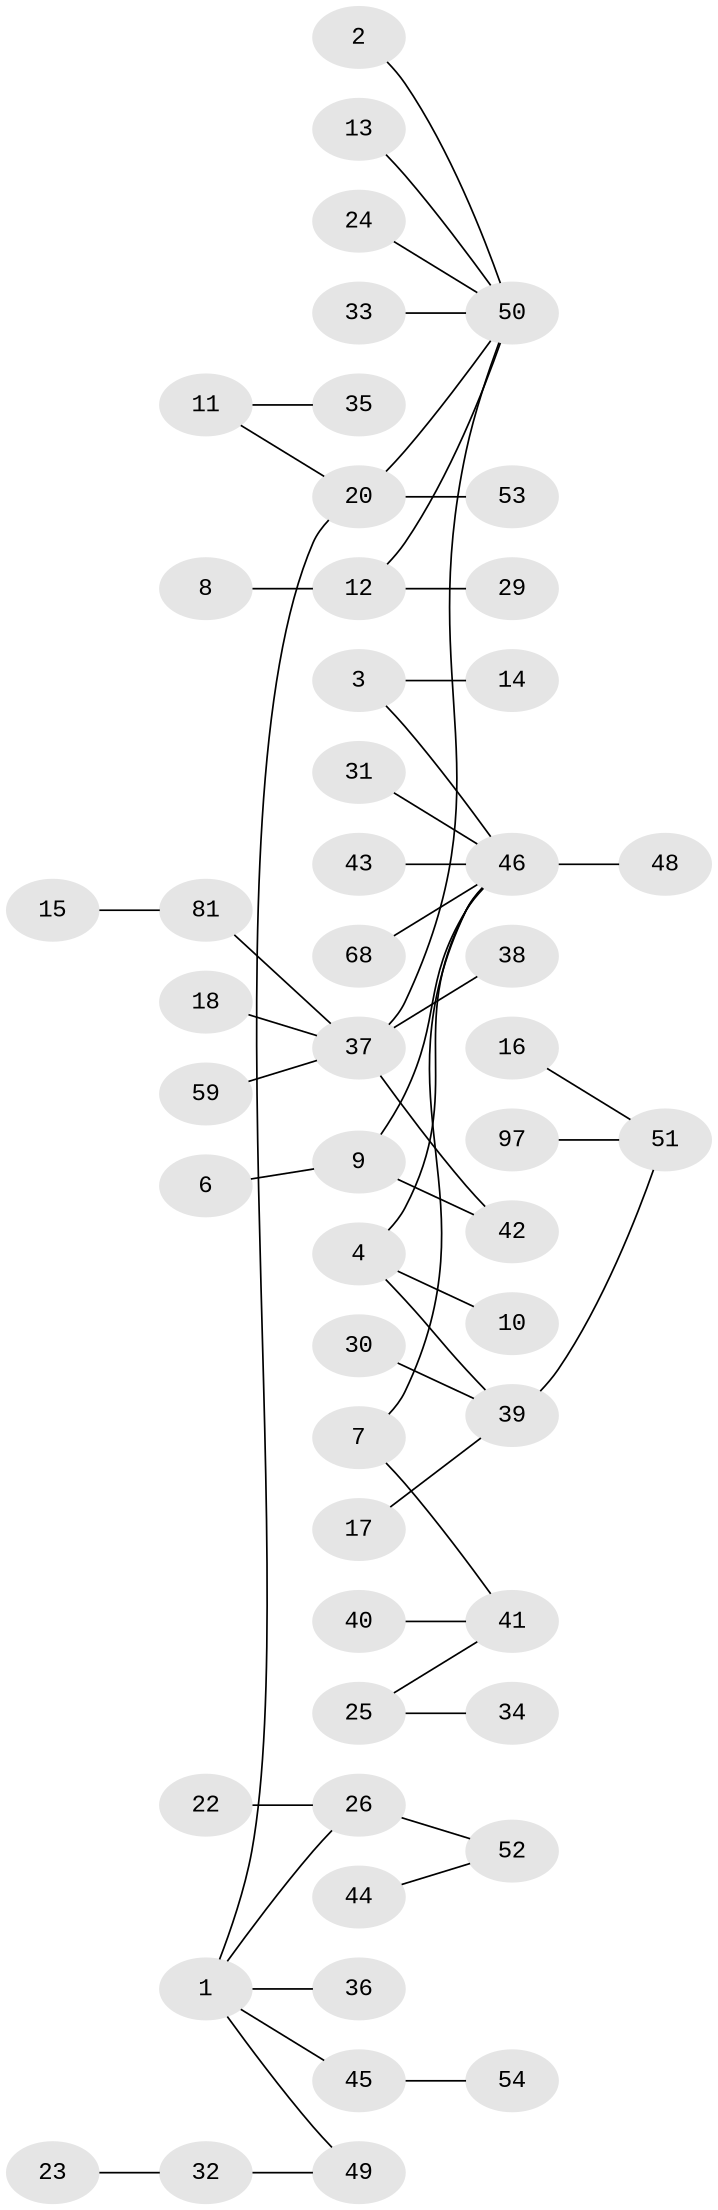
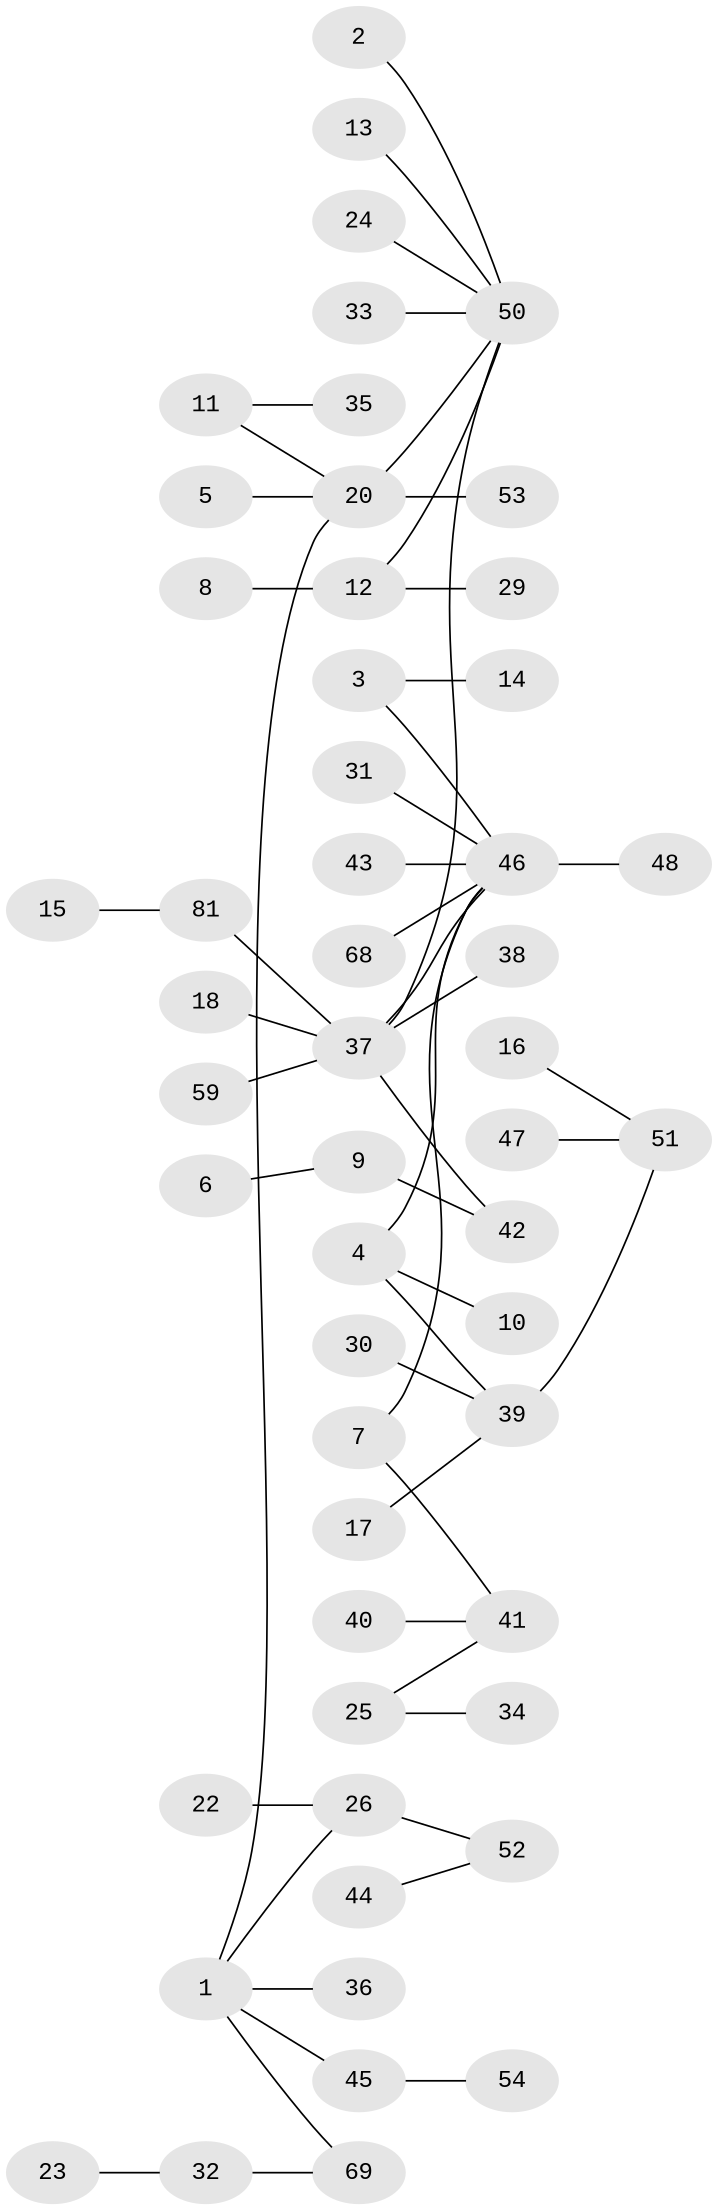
node "5": added
edge "46" -- "9": now "46" -- "37"
node "97": label "97" -> "47"
node "49": label "49" -> "69"
